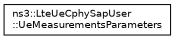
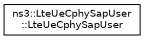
node "ns3::LteUeCphySapUser ::UeMeasurementsParameters": label "ns3::LteUeCphySapUser ::UeMeasurementsParameters" -> "ns3::LteUeCphySapUser ::LteUeCphySapUser"
